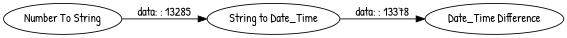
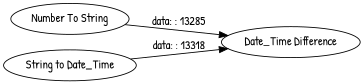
edge "String to Date_Time" -> "Date_Time Difference": label "data: : 13378" -> "data: : 13318"
edge "Number To String" -> "String to Date_Time": now "Number To String" -> "Date_Time Difference"
